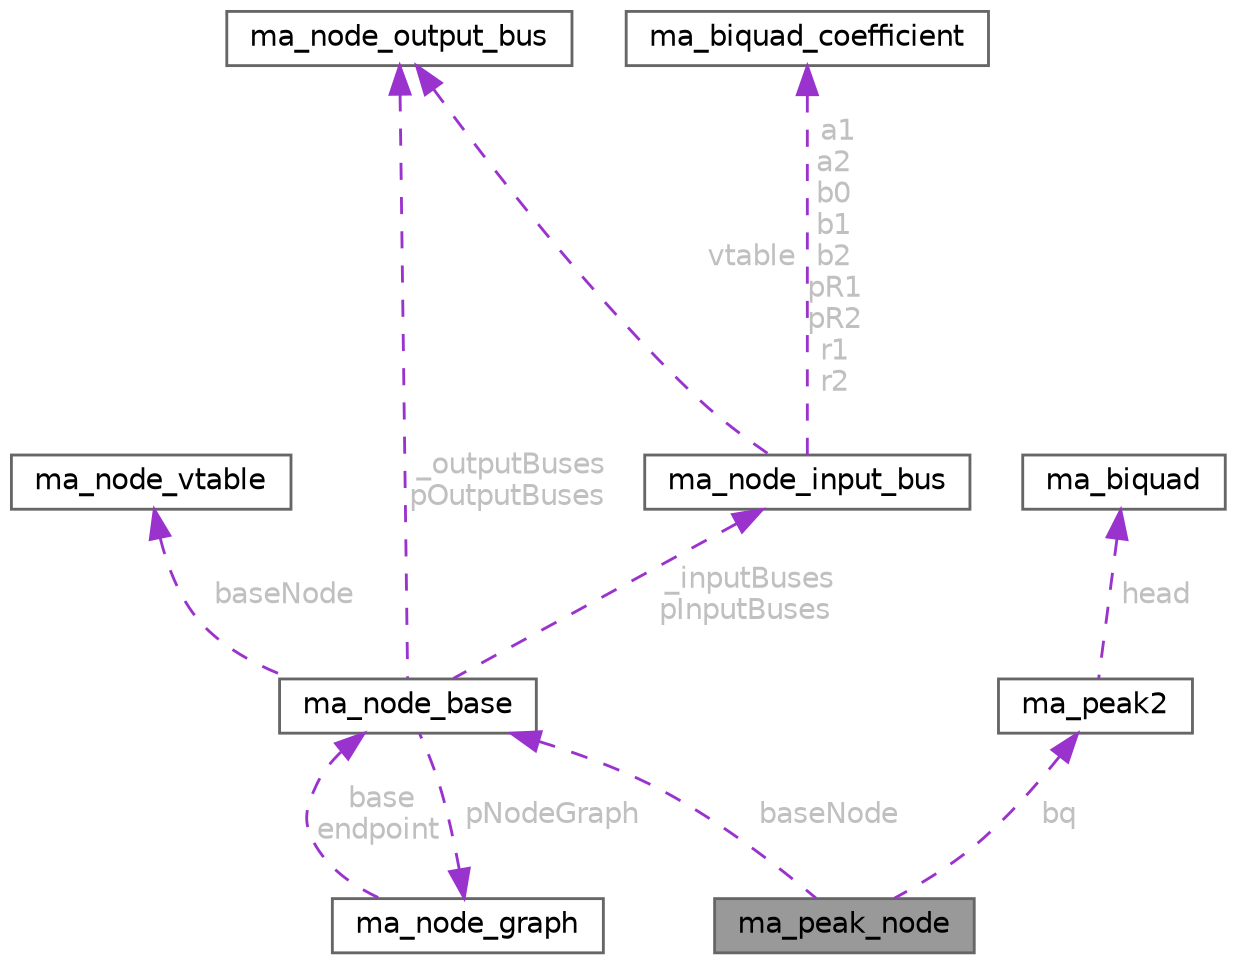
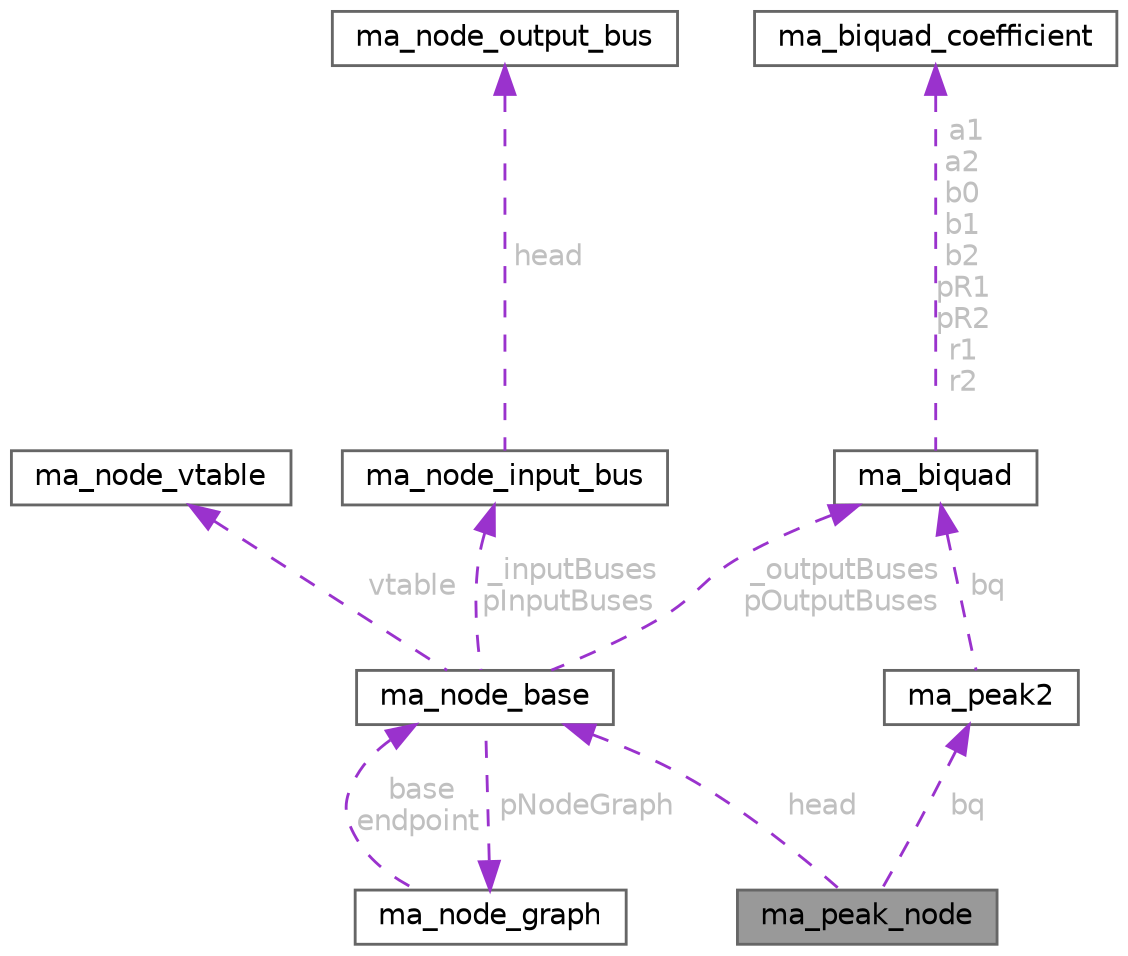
edge "ma_node_input_bus" -> "ma_node_output_bus": label " vtable" -> " head"
edge "ma_node_input_bus" -> "ma_biquad_coefficient": now "ma_biquad" -> "ma_biquad_coefficient"
edge "ma_node_base" -> "ma_node_output_bus": now "ma_node_base" -> "ma_biquad"
edge "ma_node_base" -> "ma_node_vtable": label " baseNode" -> " vtable"
edge "ma_peak2" -> "ma_biquad": label " head" -> " bq"
edge "ma_peak_node" -> "ma_node_base": label " baseNode" -> " head"
